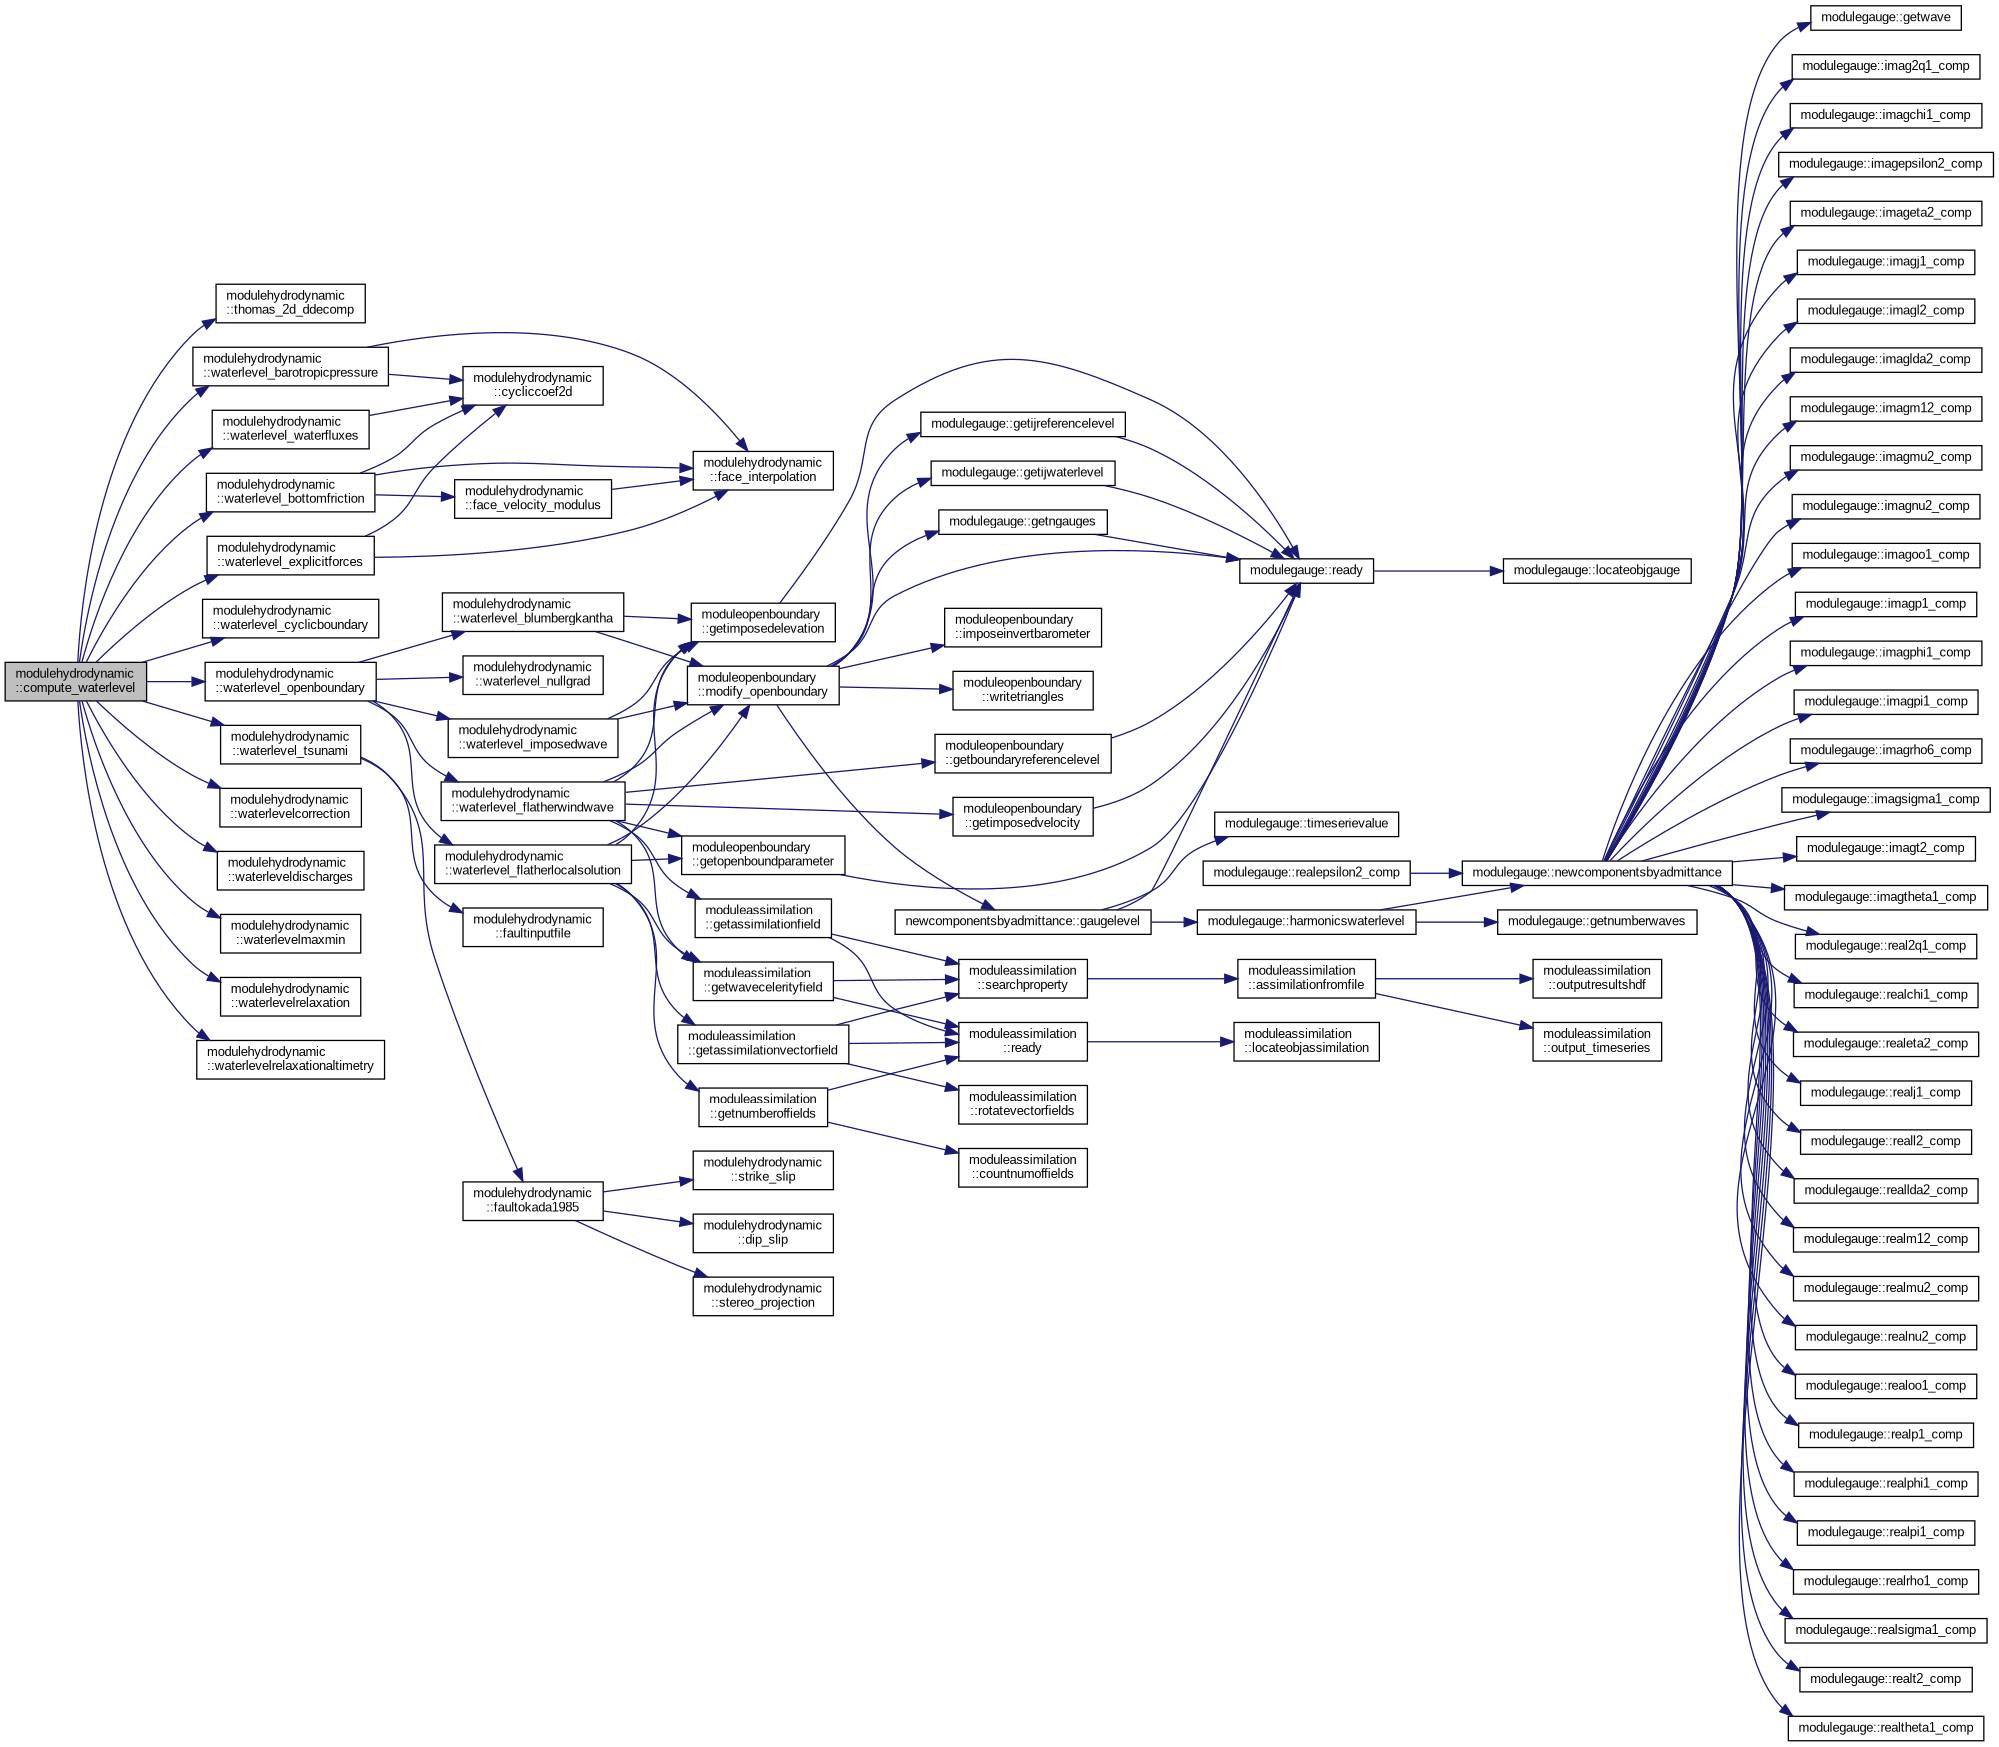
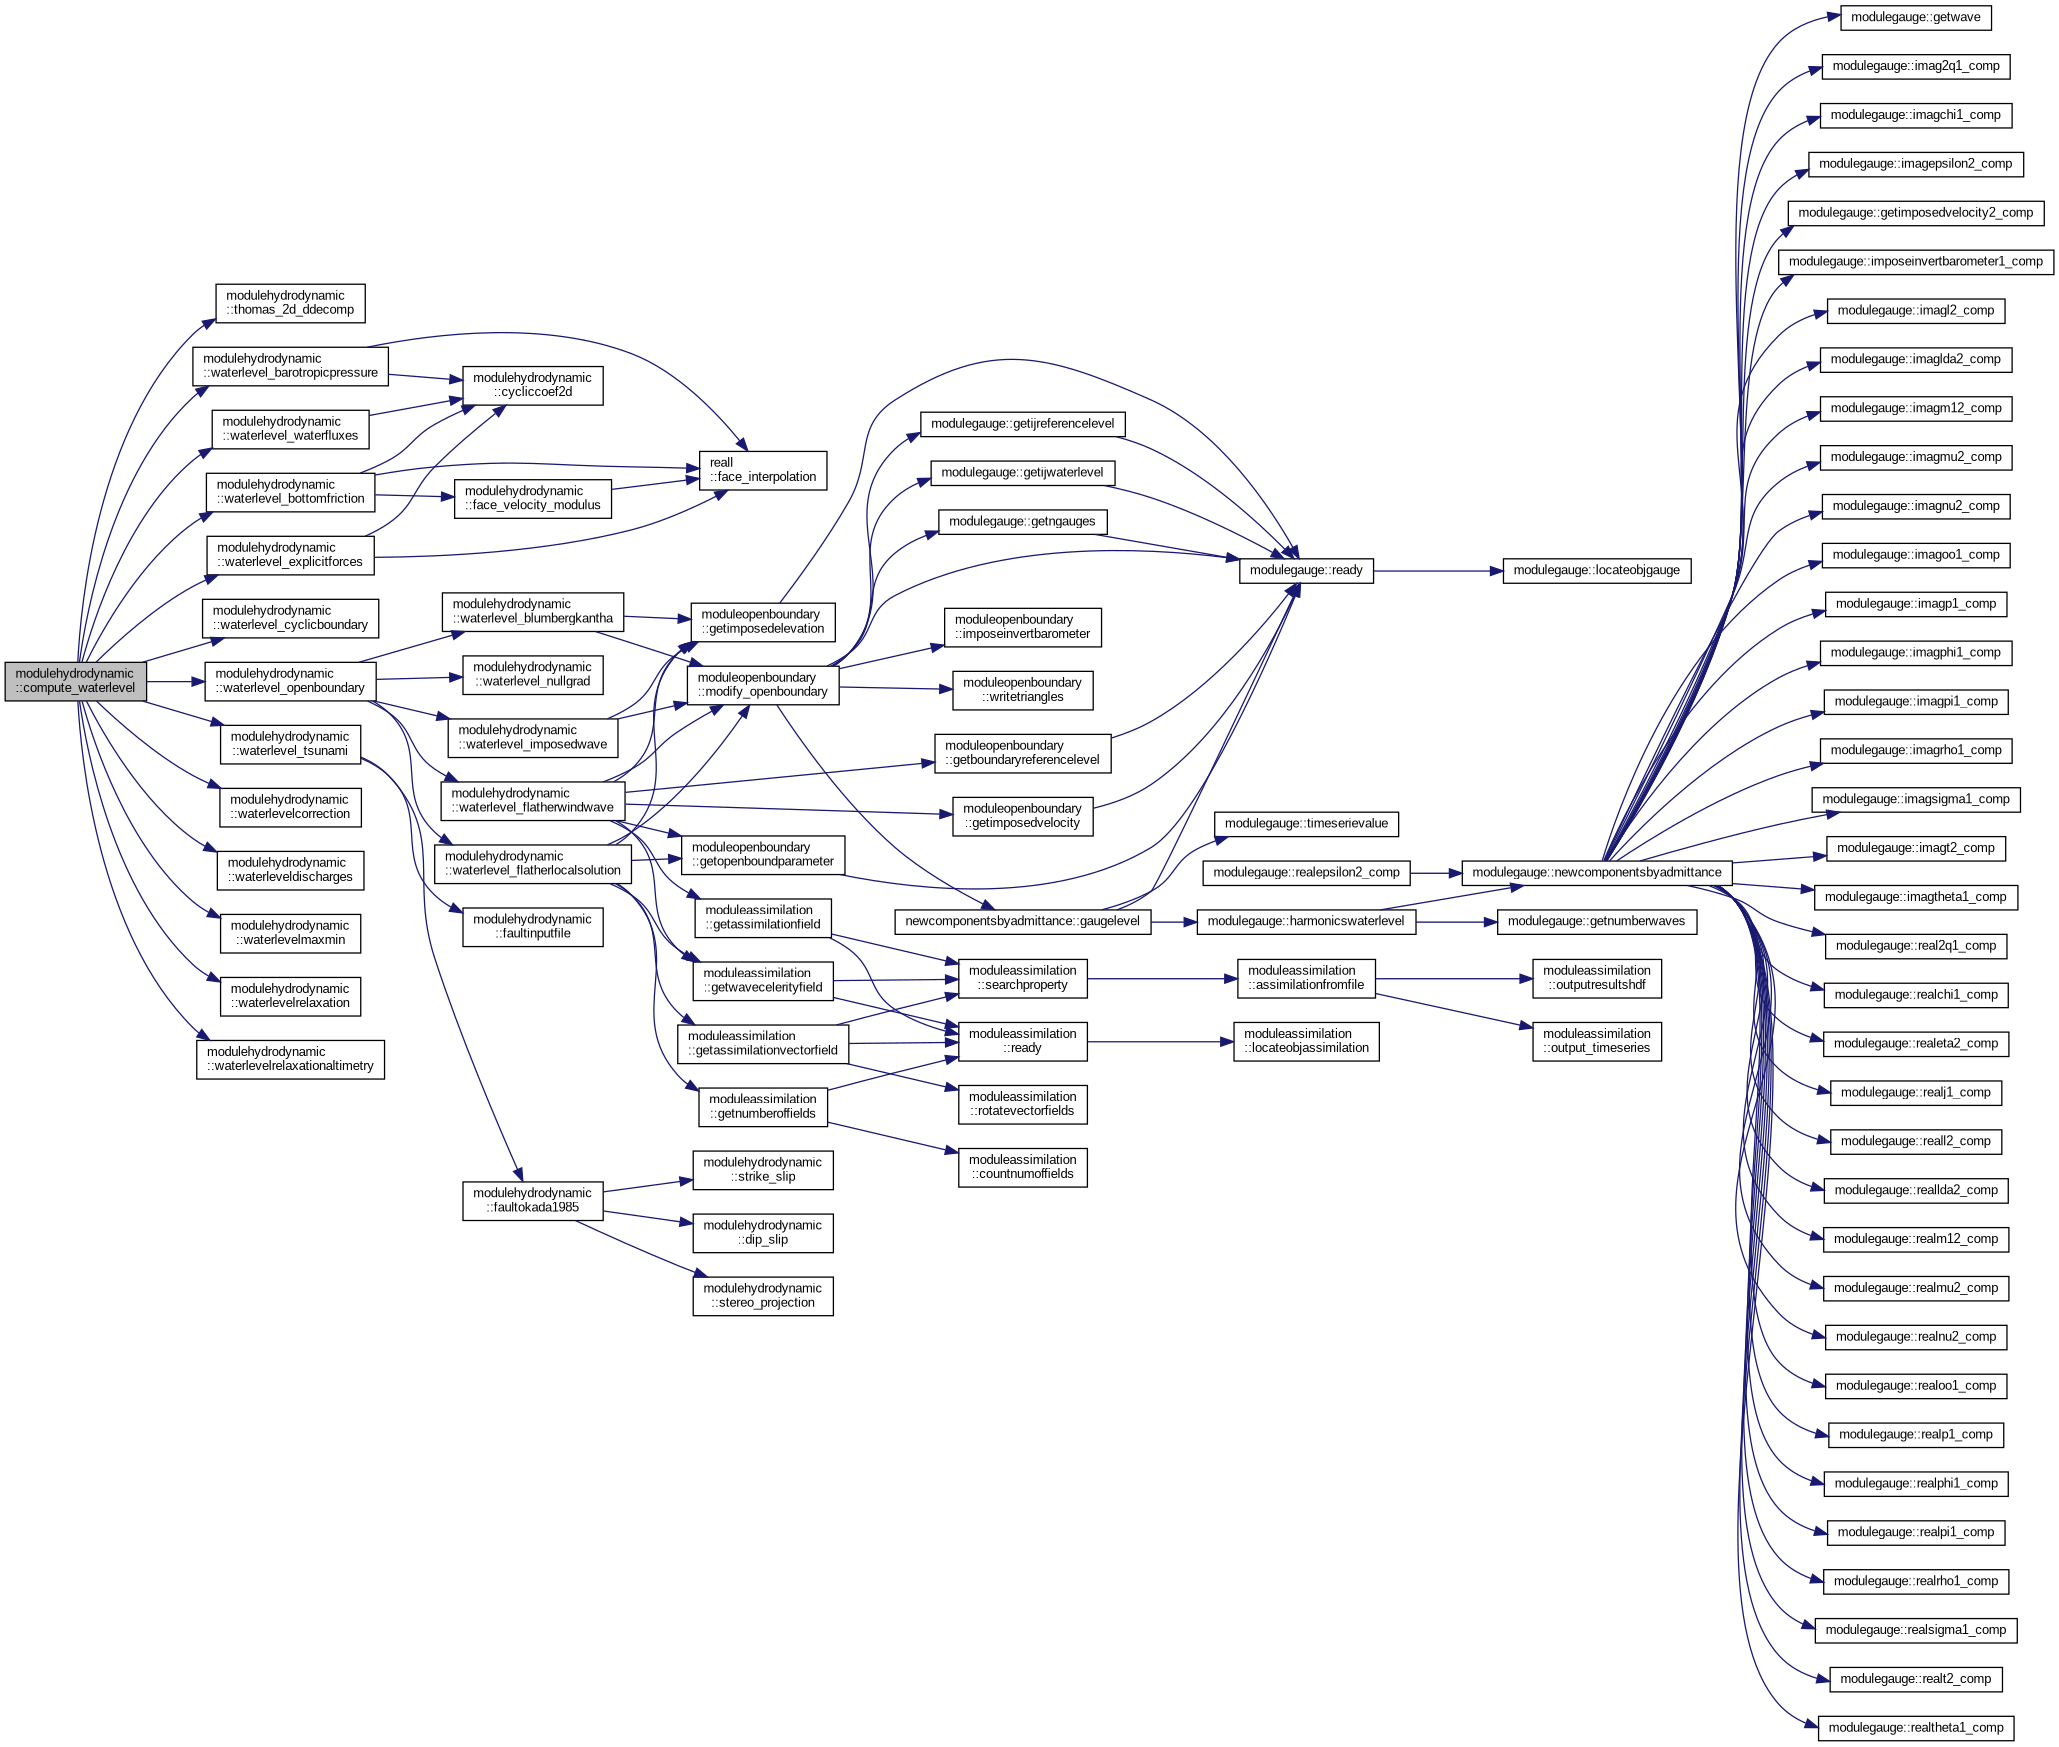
node "modulegauge::imageta2_comp": label "modulegauge::imageta2_comp" -> "modulegauge::getimposedvelocity2_comp"
node "modulegauge::imagj1_comp": label "modulegauge::imagj1_comp" -> "modulegauge::imposeinvertbarometer1_comp"
node "modulehydrodynamic ::face_interpolation": label "modulehydrodynamic ::face_interpolation" -> "reall ::face_interpolation"
node "modulegauge::imagrho6_comp": label "modulegauge::imagrho6_comp" -> "modulegauge::imagrho1_comp"
